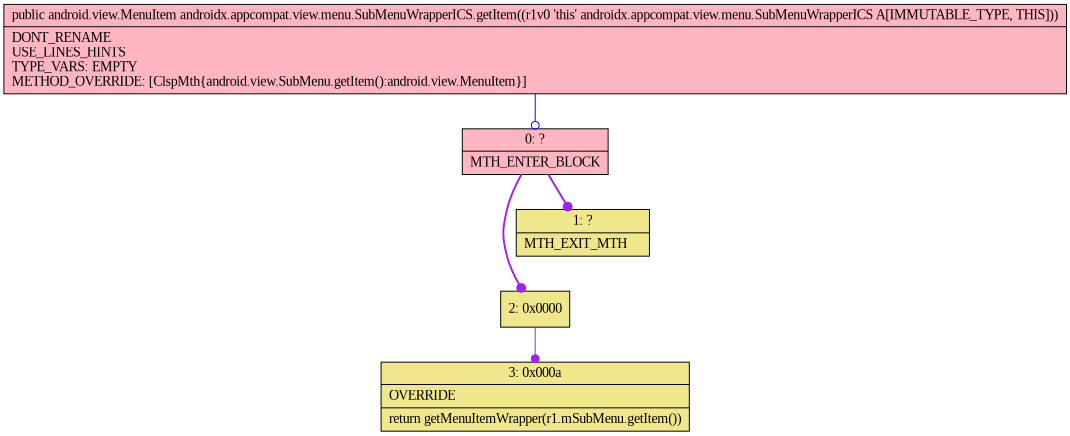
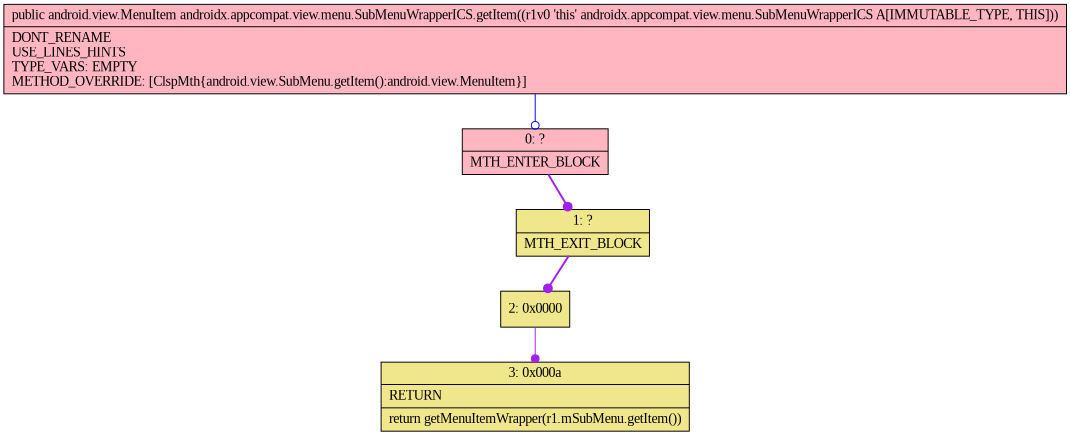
edge "0: ?" -> "2: 0x0000": now "1: ?" -> "2: 0x0000"
node "1: ?": text "MTH_EXIT_MTH" -> "MTH_EXIT_BLOCK"
node "3: 0x000a": text "OVERRIDE" -> "RETURN"
